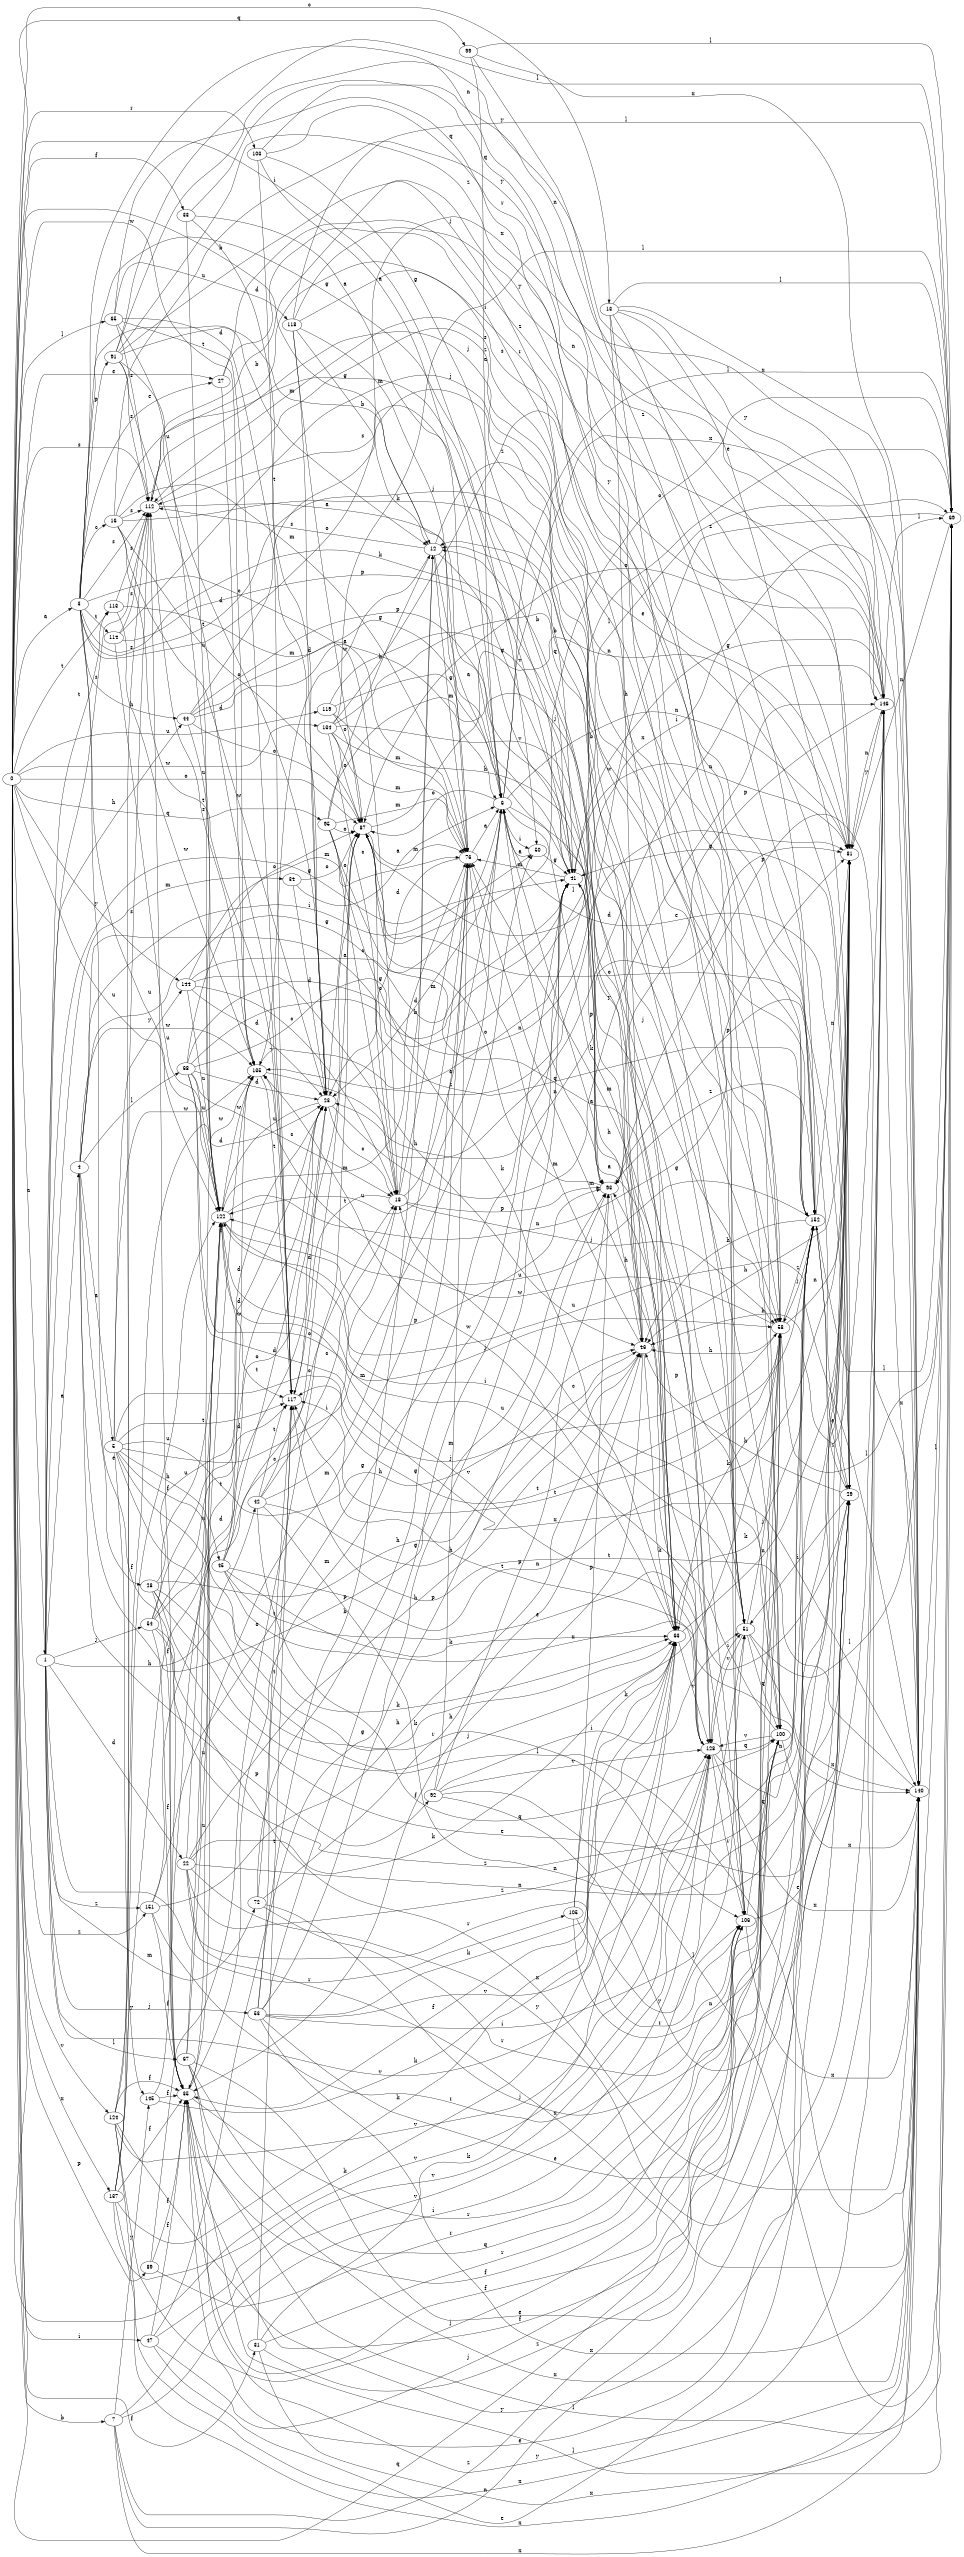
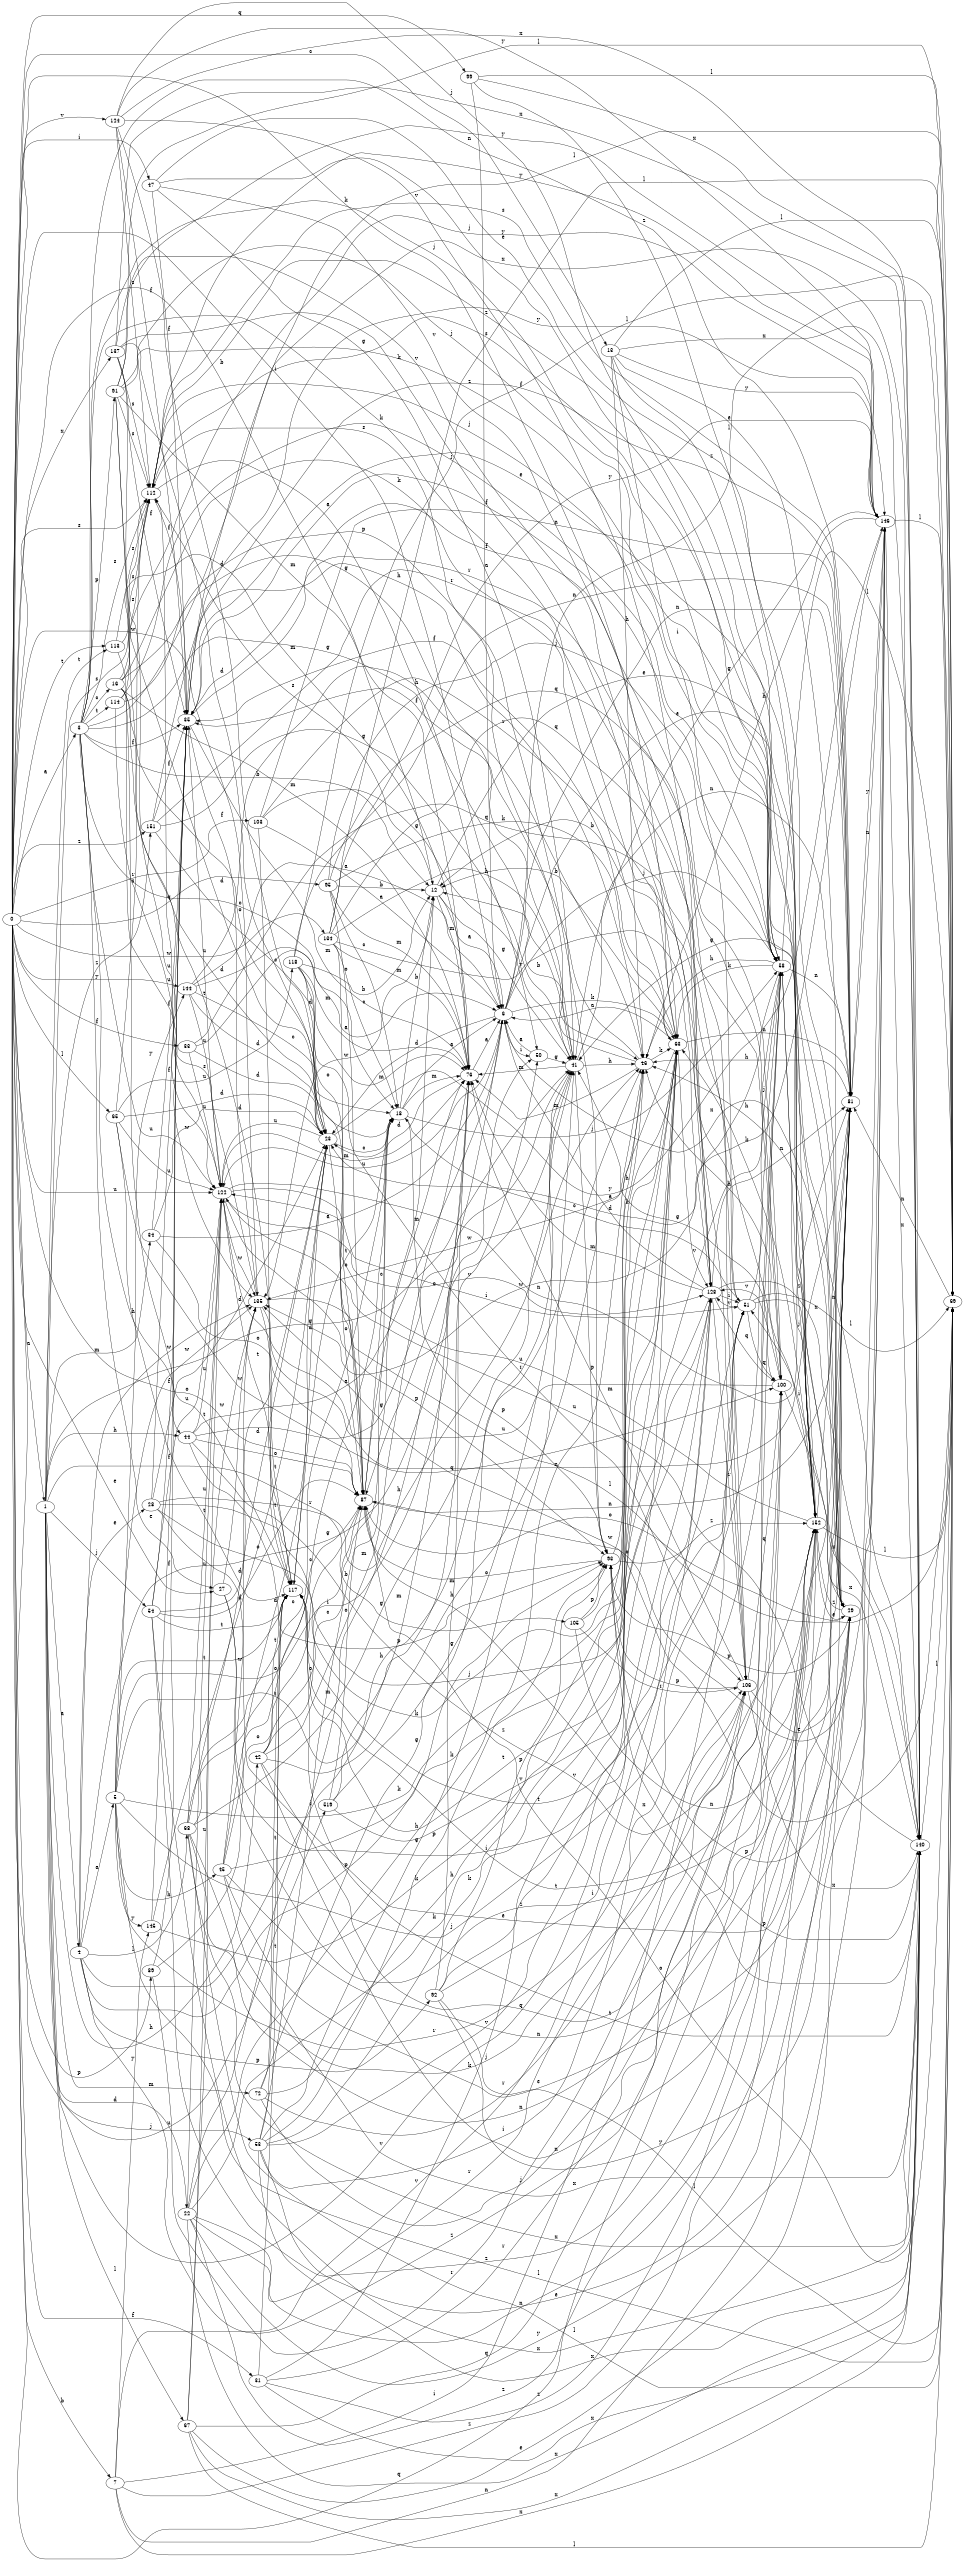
node "119": label "119" -> "519"
edge "34" -> "35": added, label "f"
